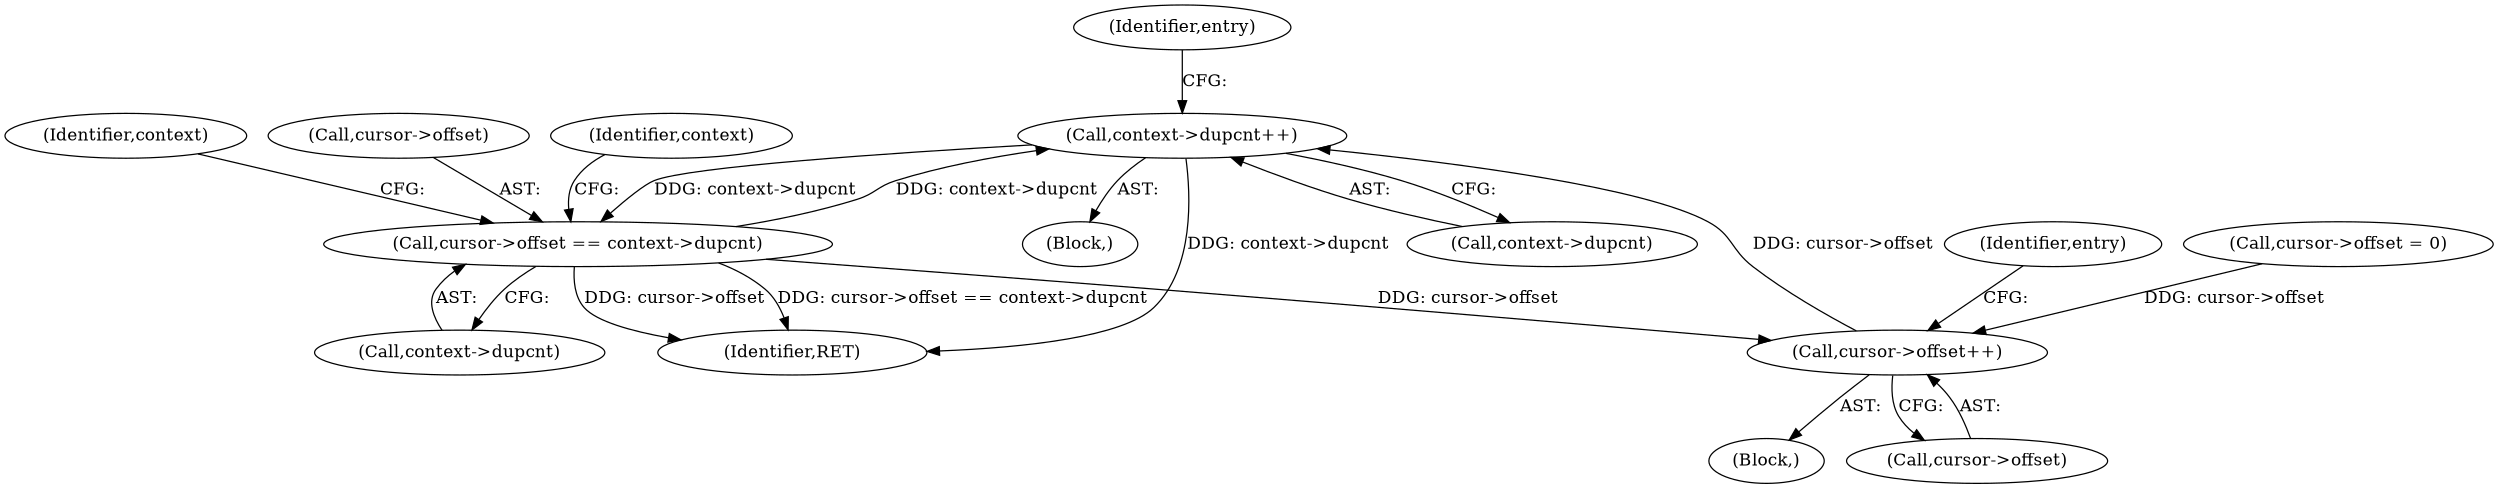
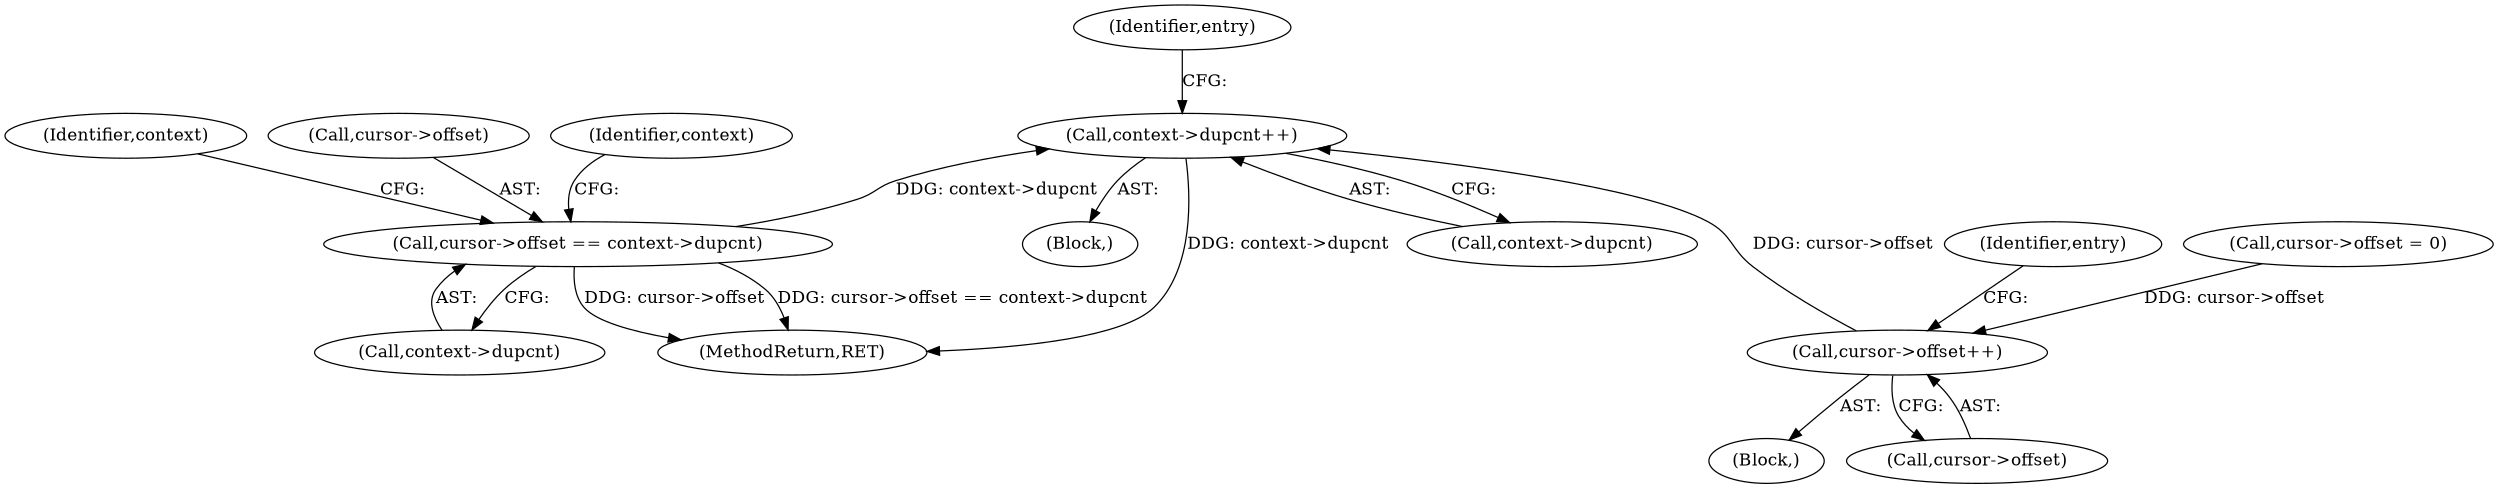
edge "(Call,context->dupcnt++)" -> "(Call,cursor->offset == context->dupcnt)": removed, label "DDG: context->dupcnt"
edge "(Call,cursor->offset == context->dupcnt)" -> "(Call,cursor->offset++)": removed, label "DDG: cursor->offset"
node "(Identifier,RET)": label "(Identifier,RET)" -> "(MethodReturn,RET)"
